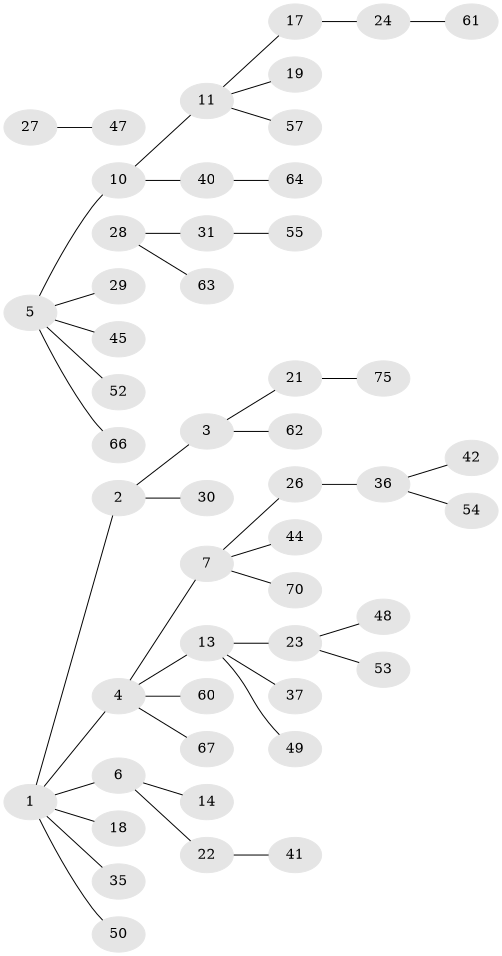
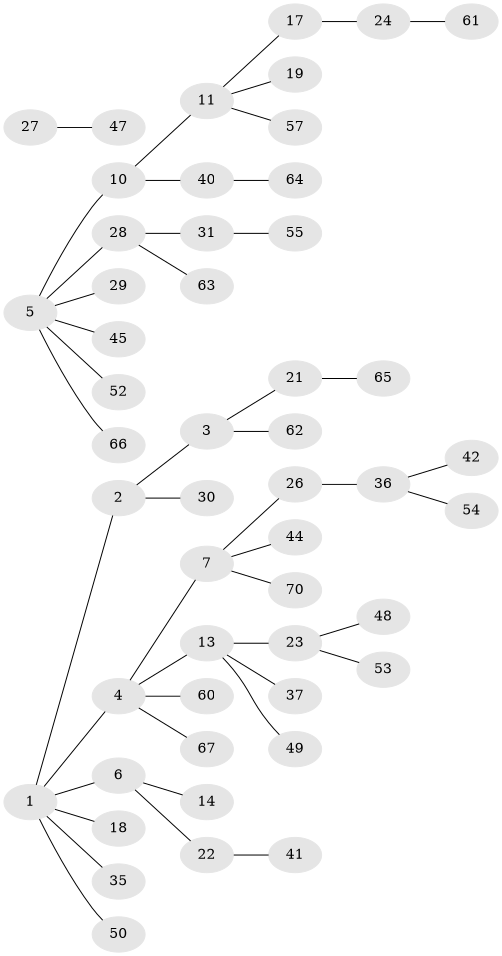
edge "28" -- "5": added
node "75": label "75" -> "65"
